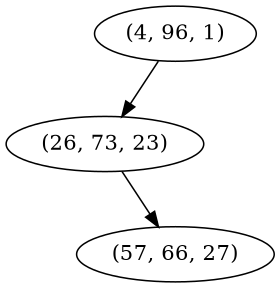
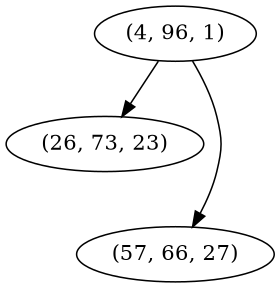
edge "(26, 73, 23)" -> "(57, 66, 27)": now "(4, 96, 1)" -> "(57, 66, 27)"
